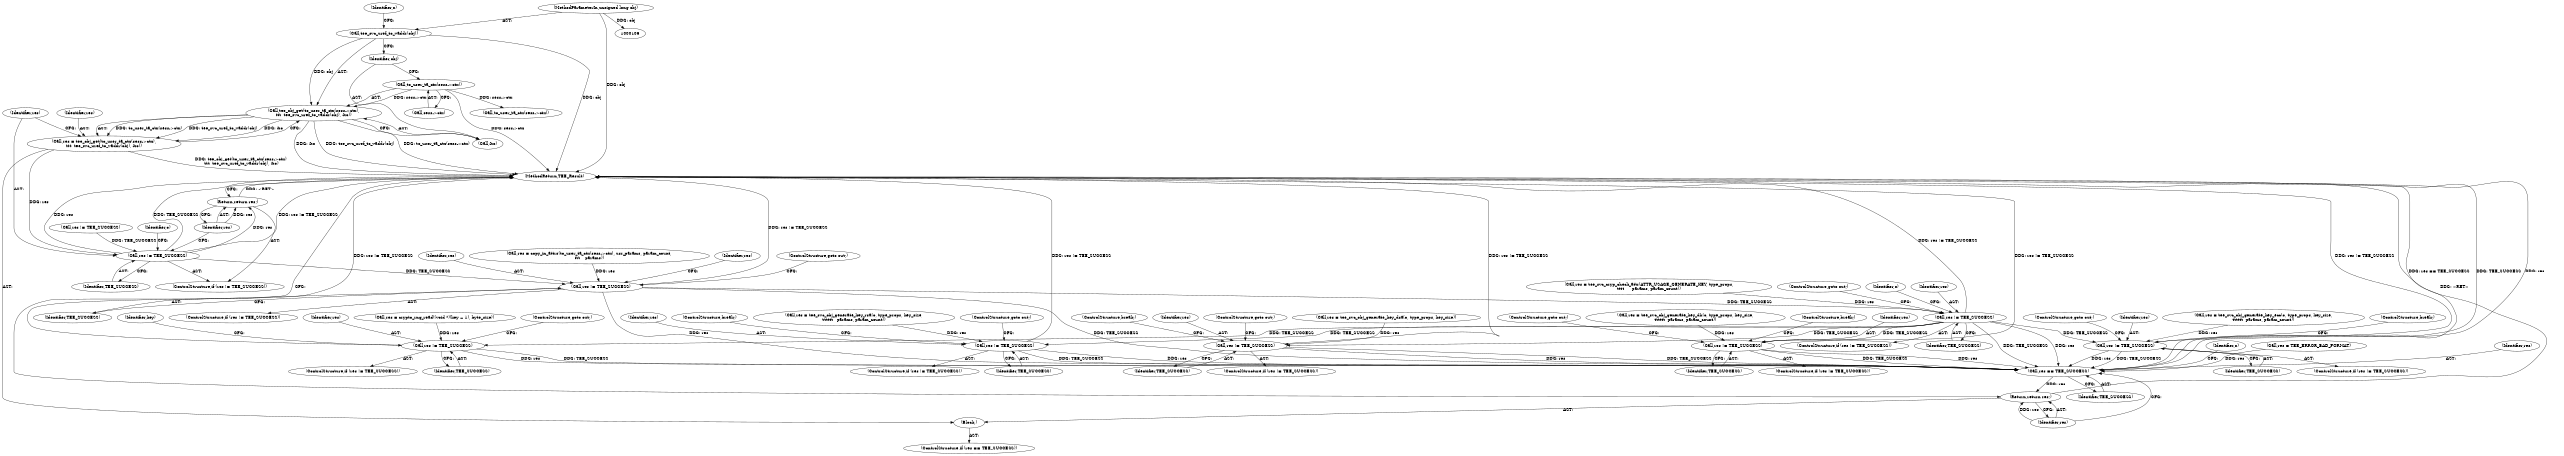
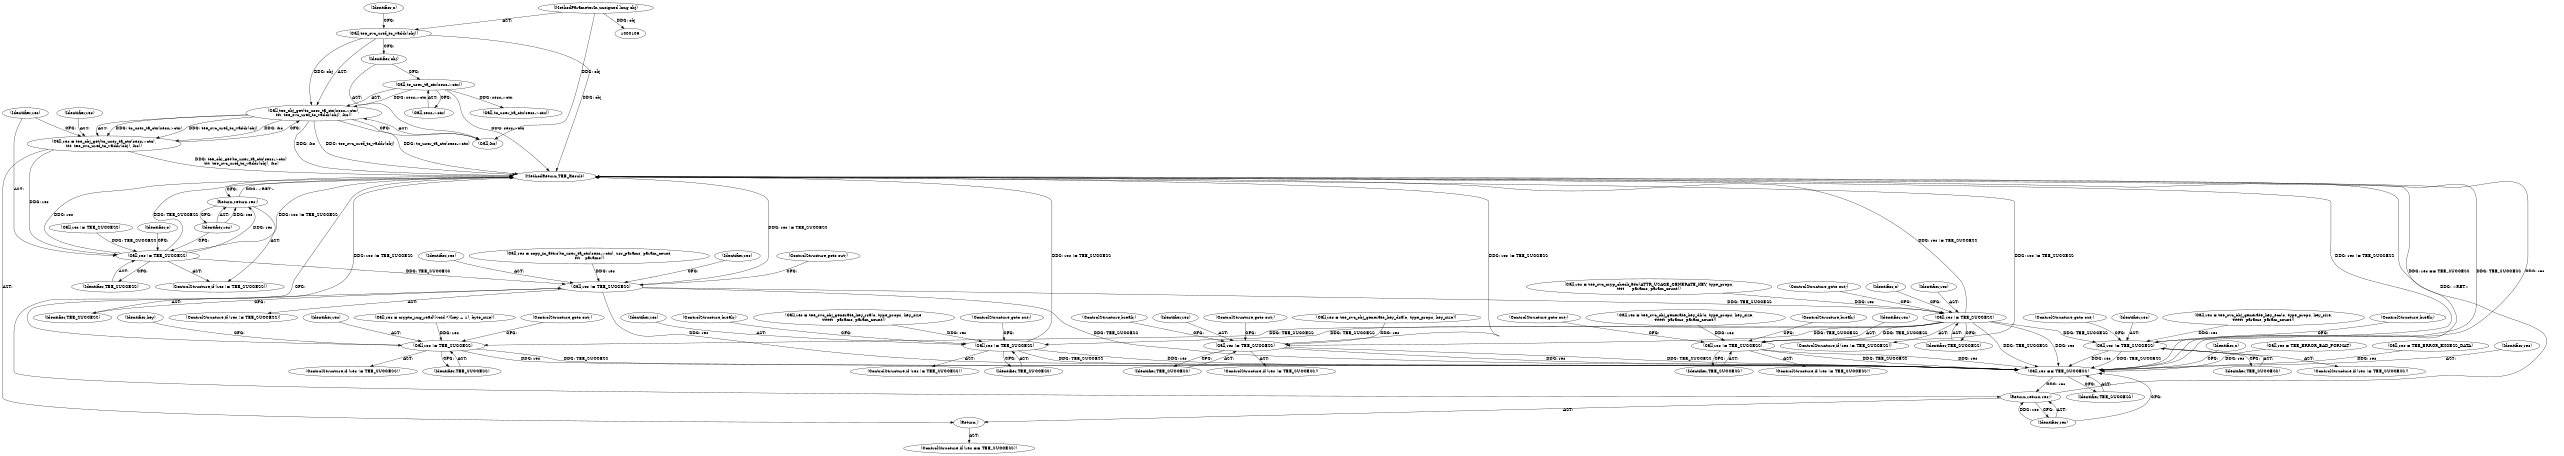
edge "(MethodParameterIn,unsigned long obj)" -> "(MethodReturn,TEE_Result)": now "(MethodParameterIn,unsigned long obj)" -> "(Call,&o)"
node "(Call,res = TEE_ERROR_EXCESS_DATA)": added
node "(Block,)": label "(Block,)" -> "(Return,)"
